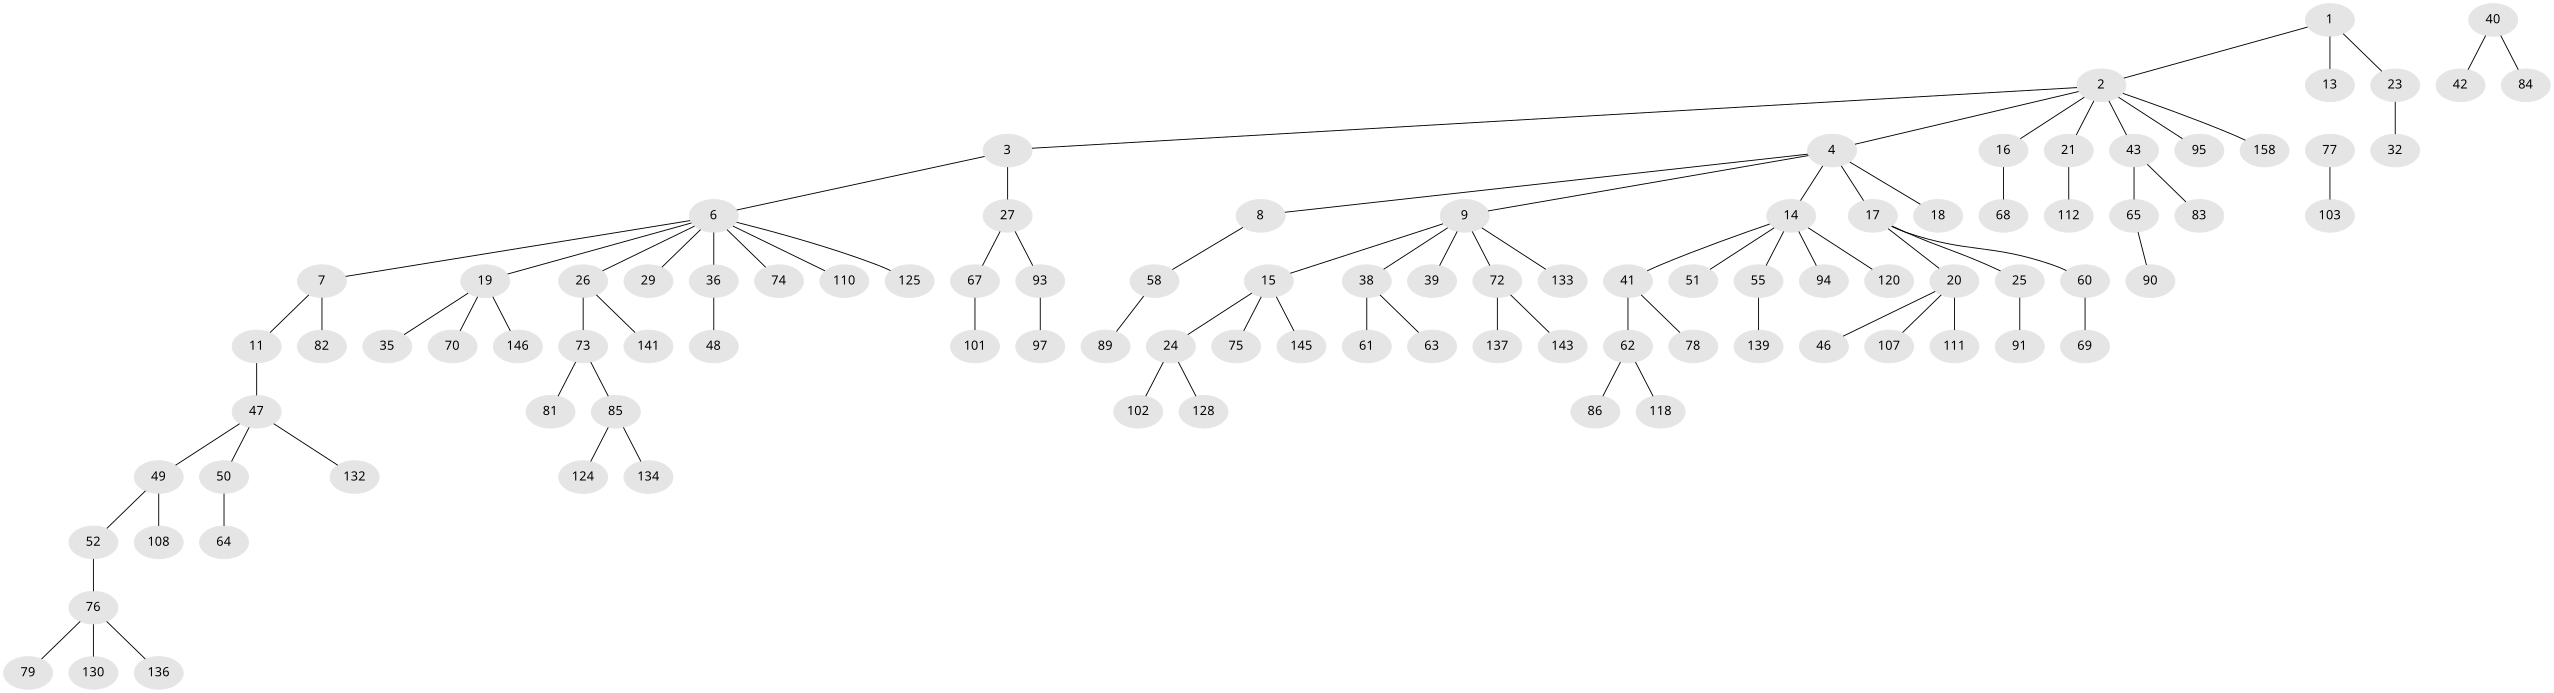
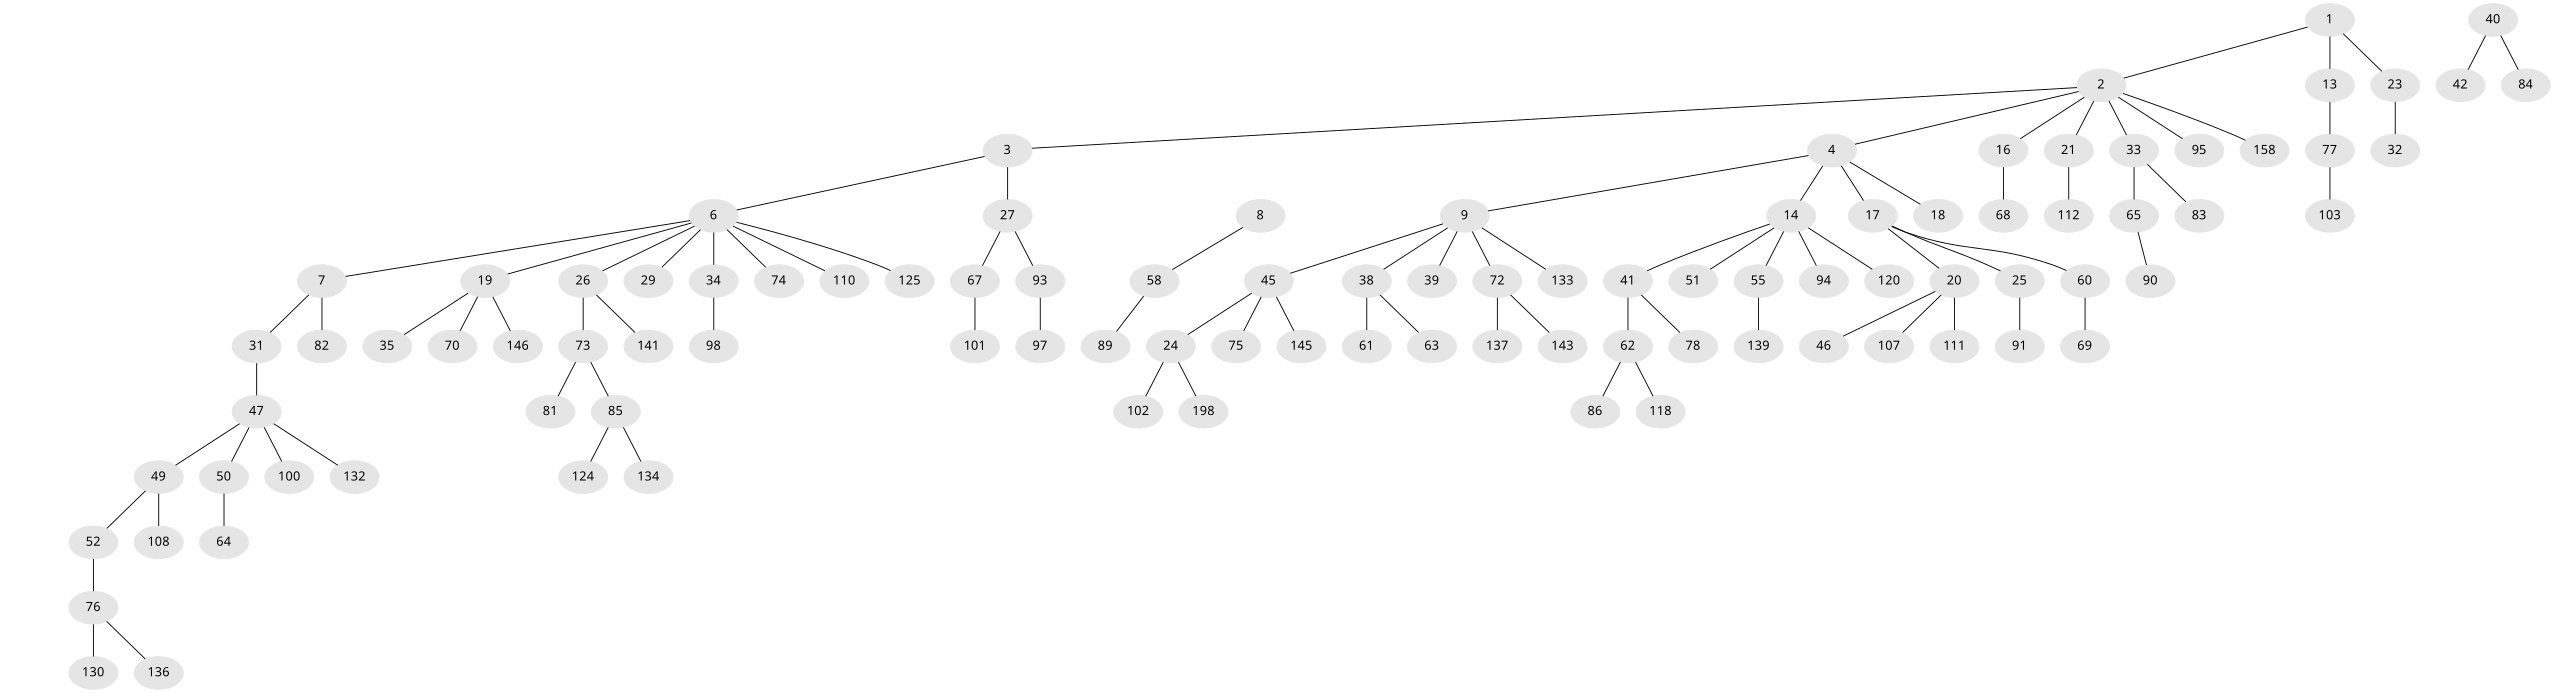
edge "13" -- "77": added
node "43": label "43" -> "33"
edge "4" -- "8": removed
node "36": label "36" -> "34"
node "15": label "15" -> "45"
node "11": label "11" -> "31"
node "48": label "48" -> "98"
node "128": label "128" -> "198"
node "100": added
node "79": removed
